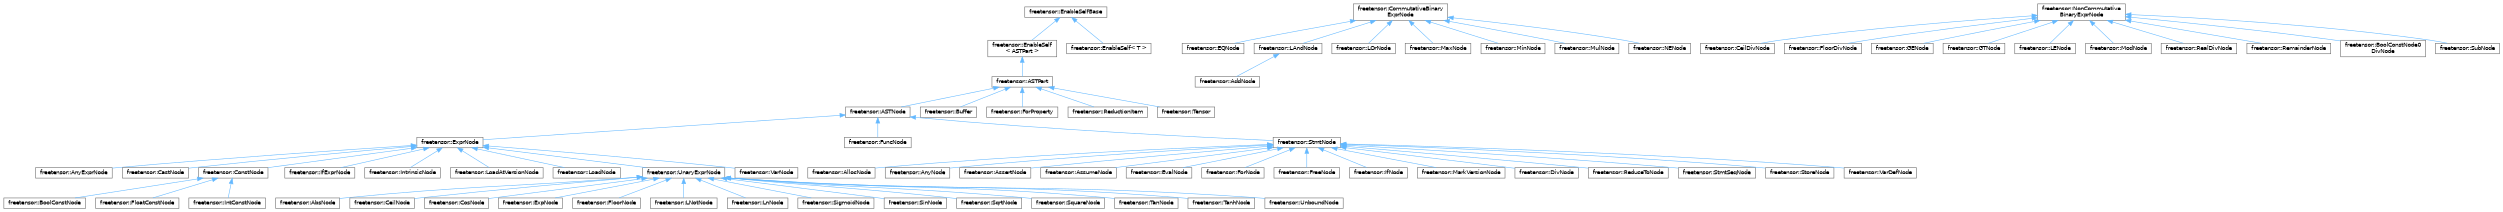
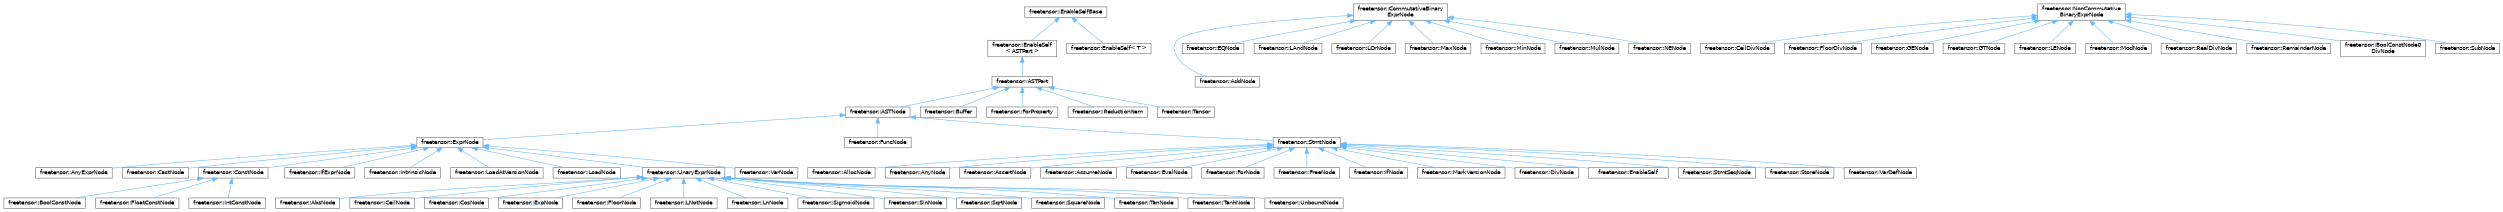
edge "freetensor::AddNode" -> "freetensor::LAndNode": now "freetensor::AddNode" -> "freetensor::CommutativeBinary ExprNode"
node "freetensor::ReduceToNode": label "freetensor::ReduceToNode" -> "freetensor::EnableSelf"
